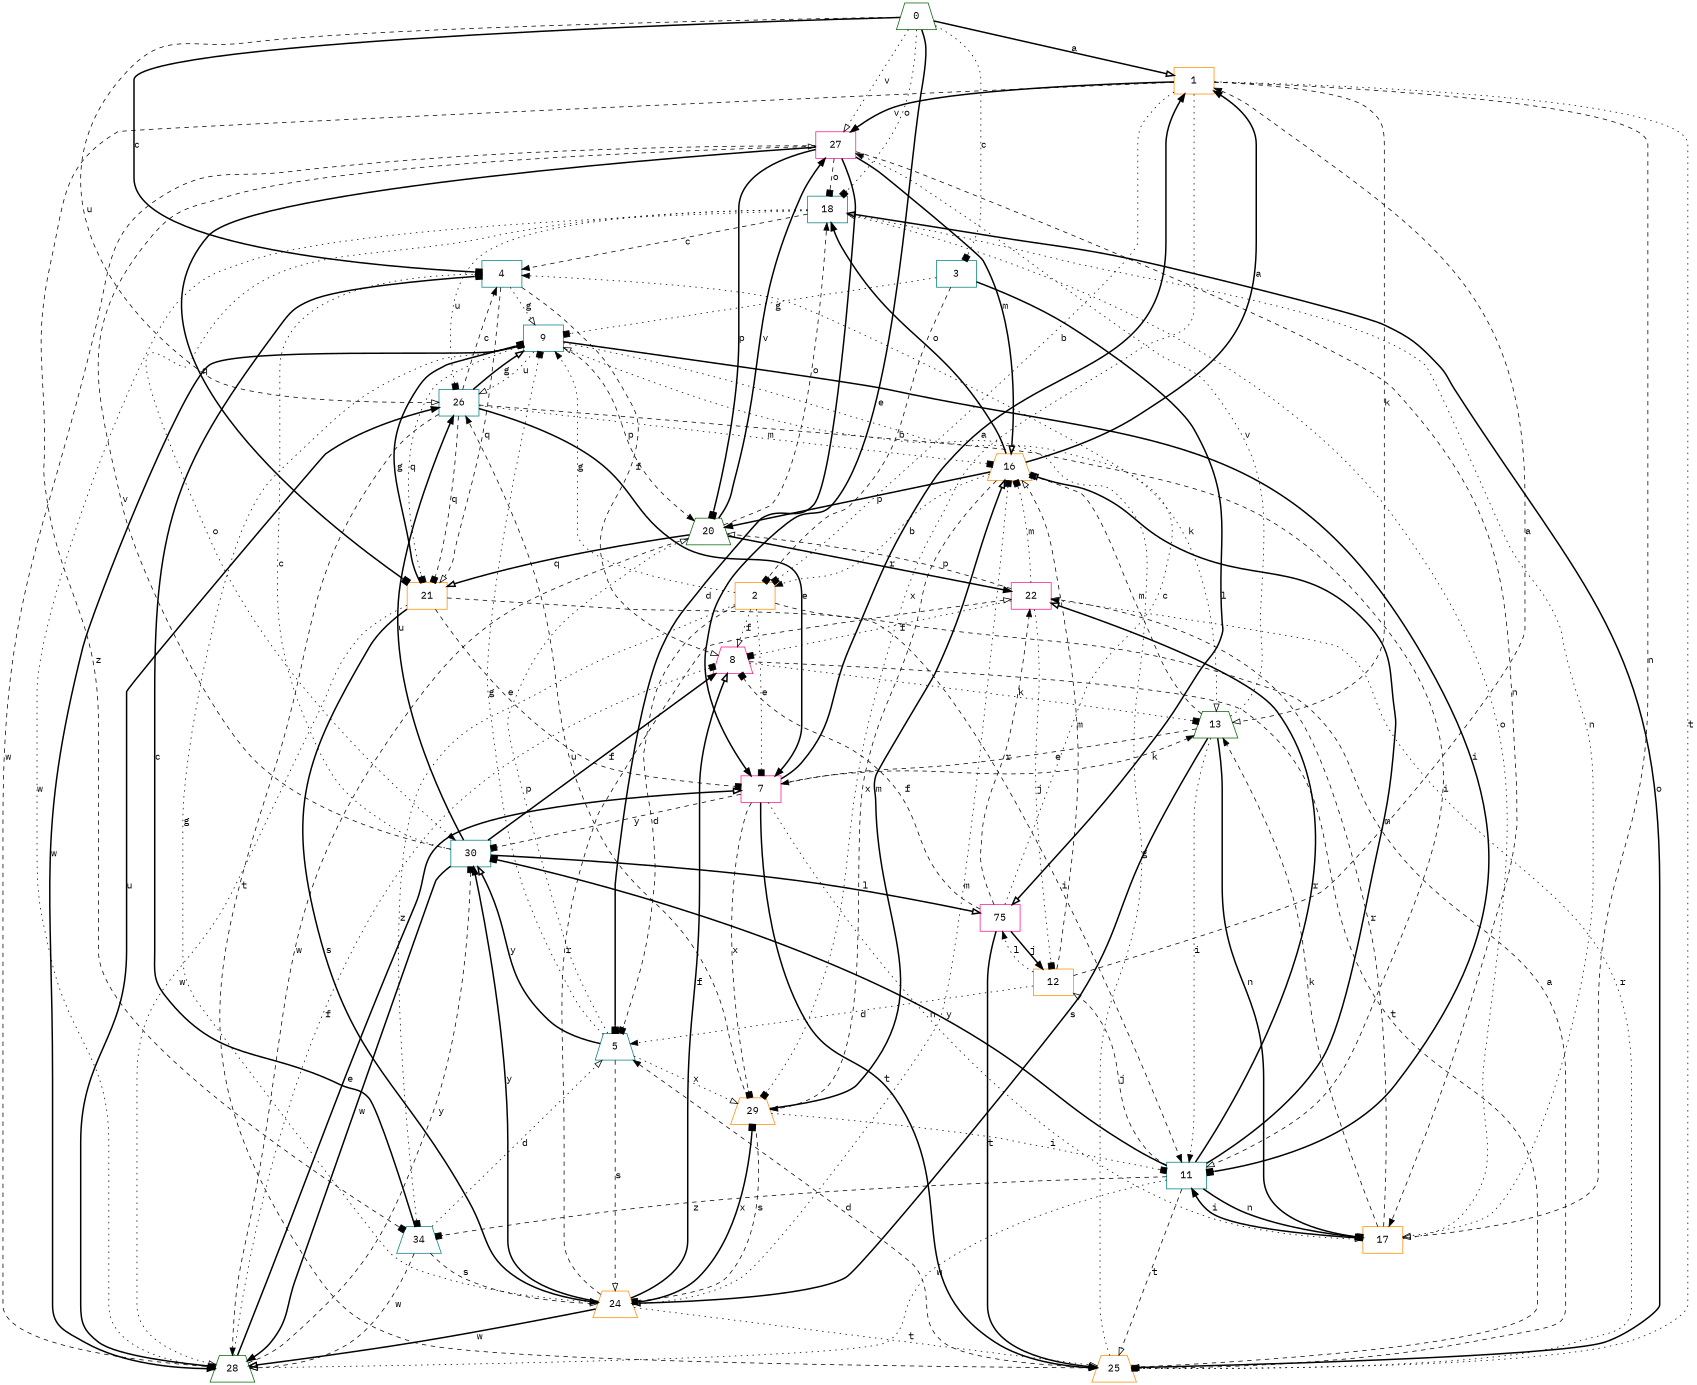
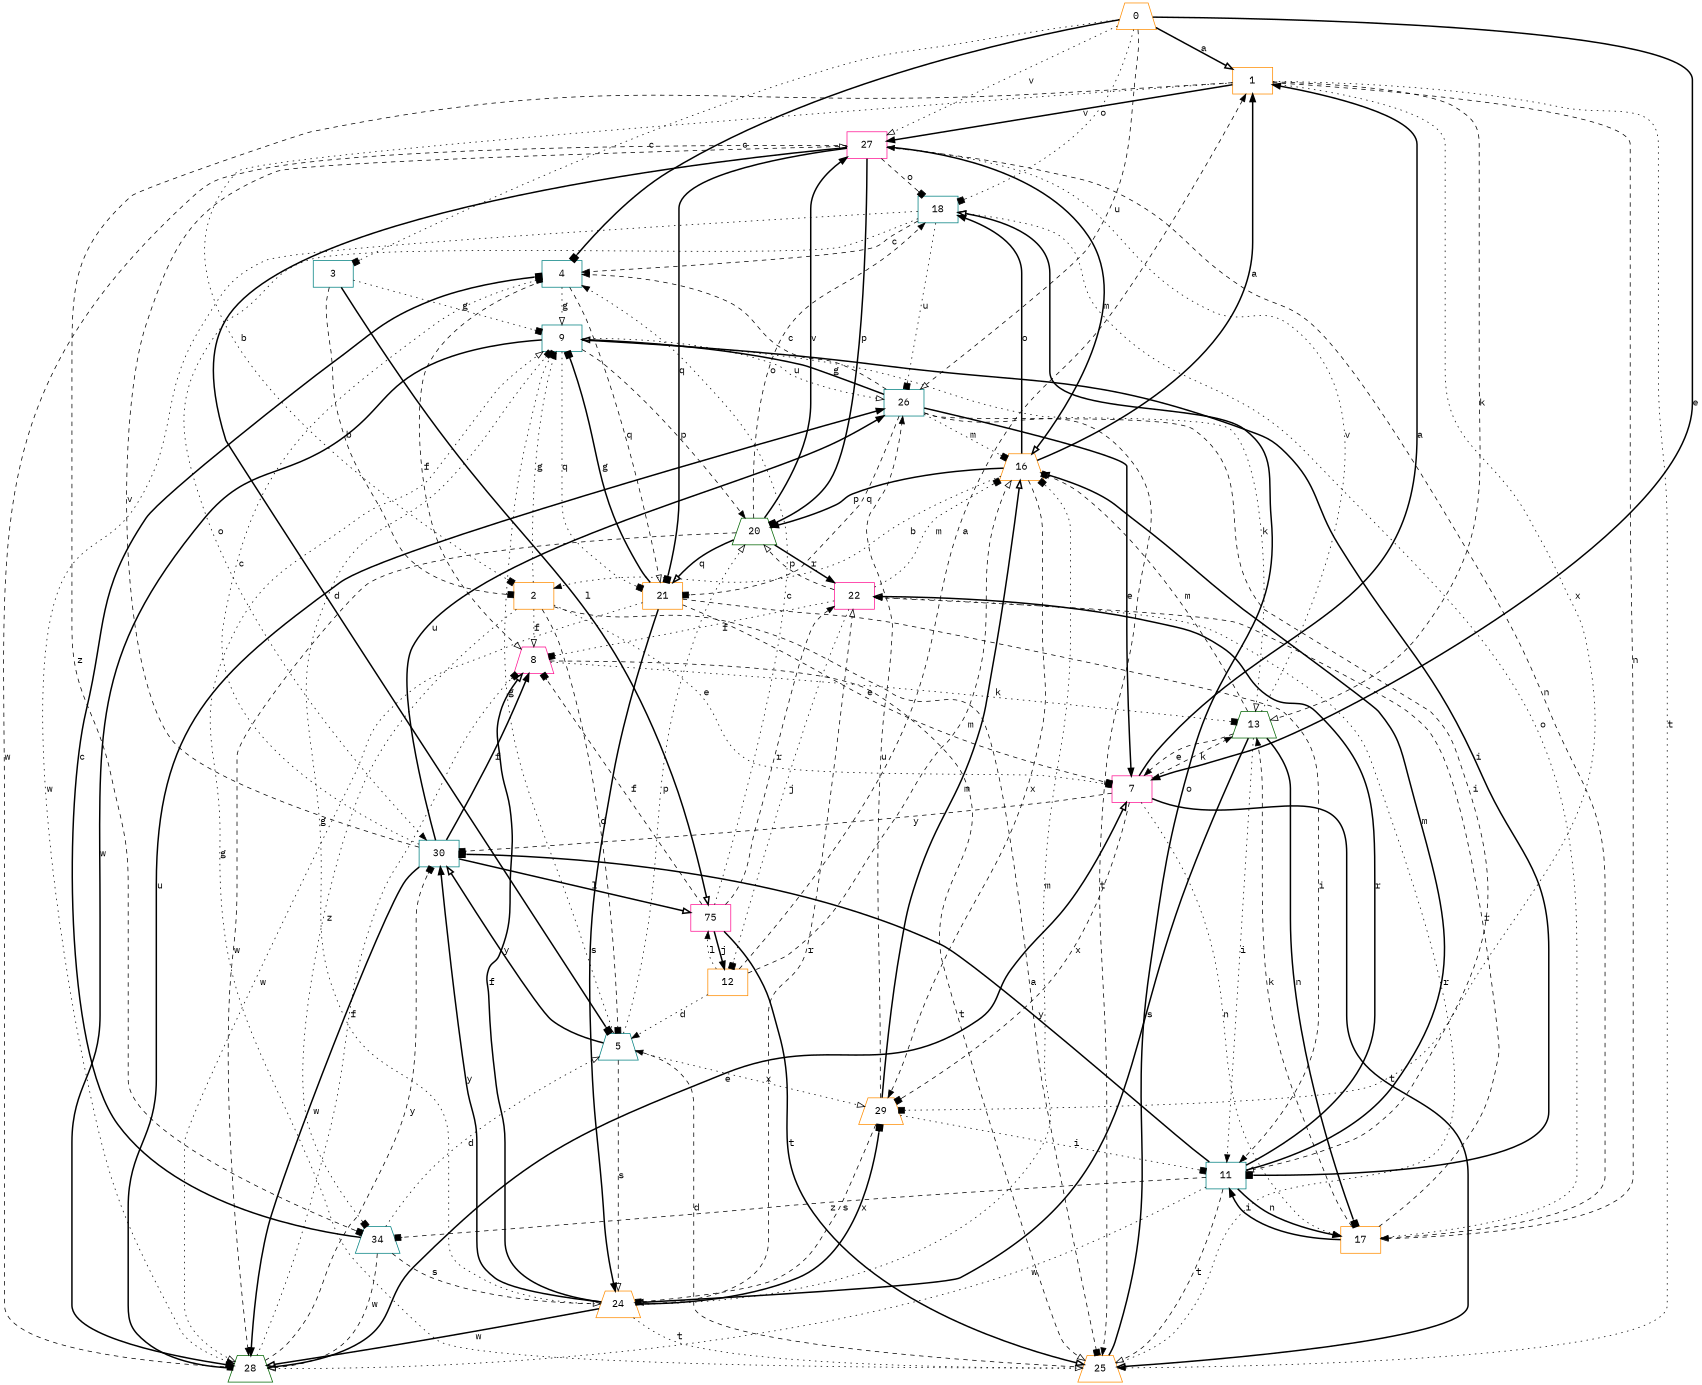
node "0": color darkgreen -> darkorange
edge "18" -> "17": removed, label "n"
edge "11" -> "12": removed, label "j"
